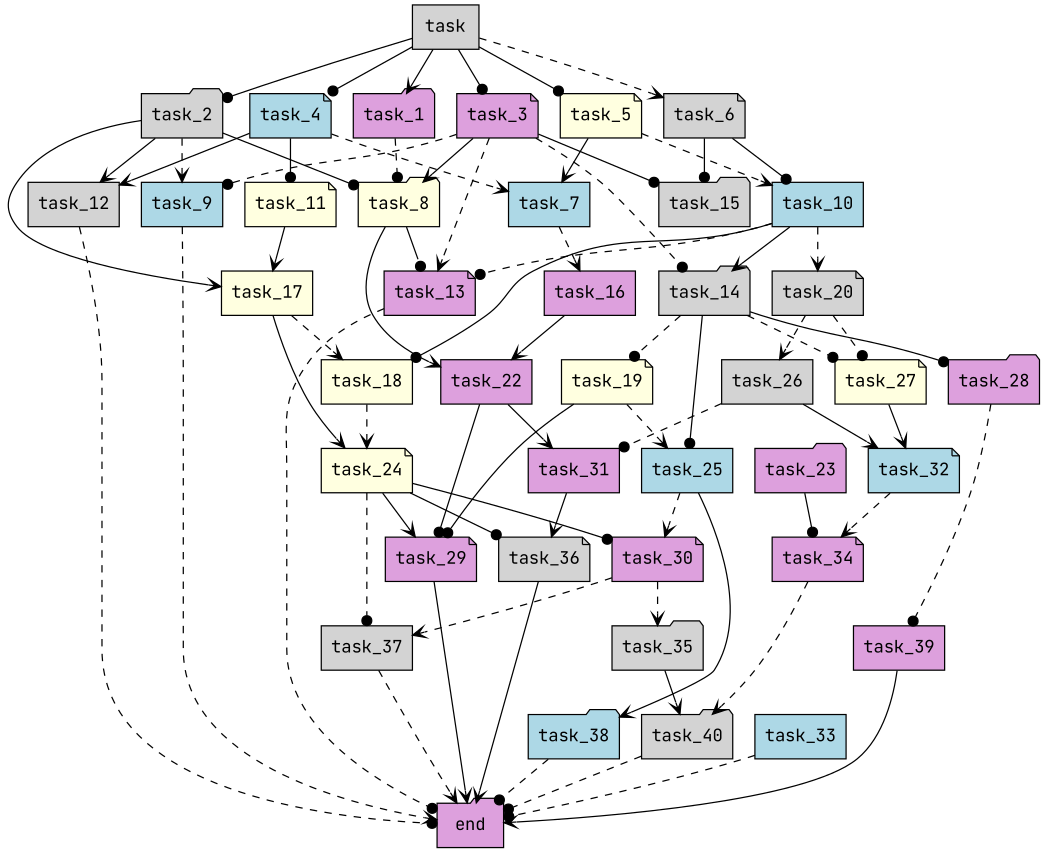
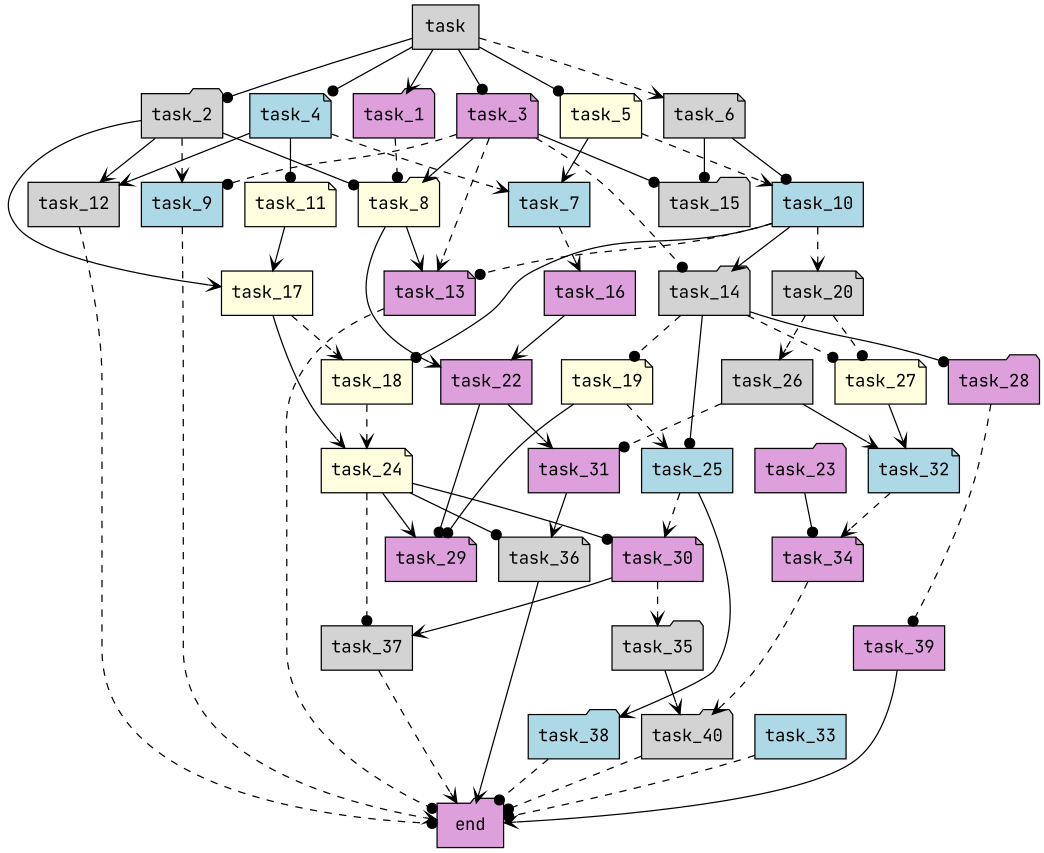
edge "task_8" -> "task_13": arrowhead dot -> vee
edge "task_30" -> "task_37": style dashed -> solid
edge "task_29" -> "end": removed
